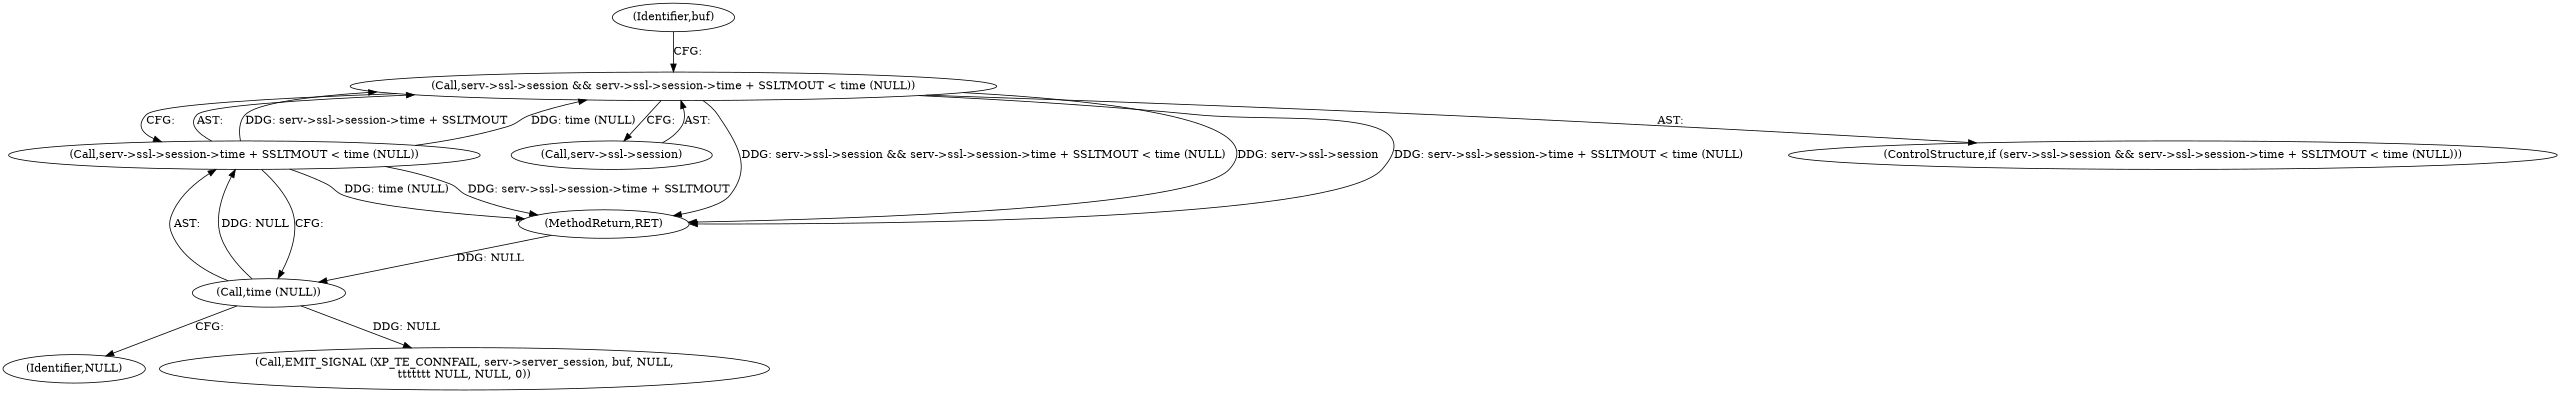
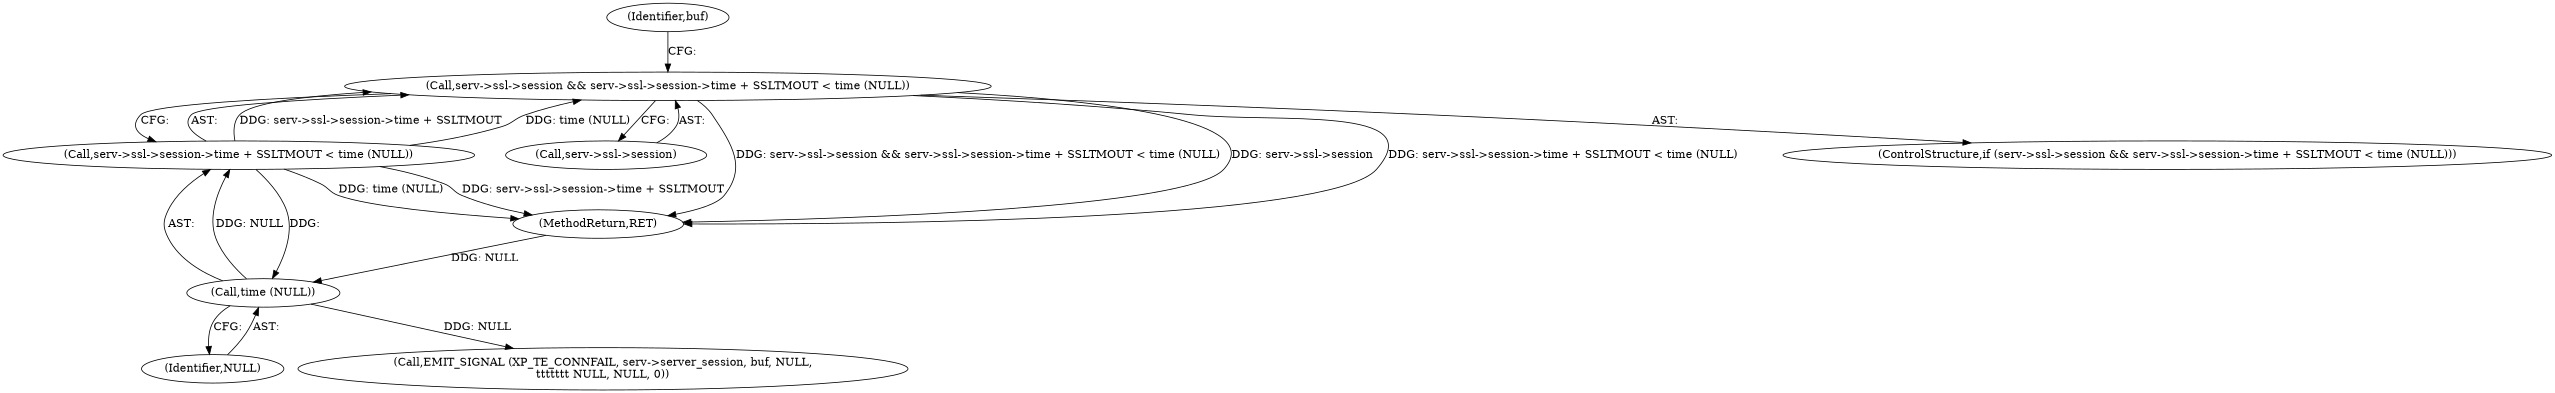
edge "(Call,serv->ssl->session->time + SSLTMOUT < time (NULL))" -> "(Call,time (NULL))": label "CFG: " -> "DDG: "
edge "(Identifier,NULL)" -> "(Call,time (NULL))": added, label "AST:"
